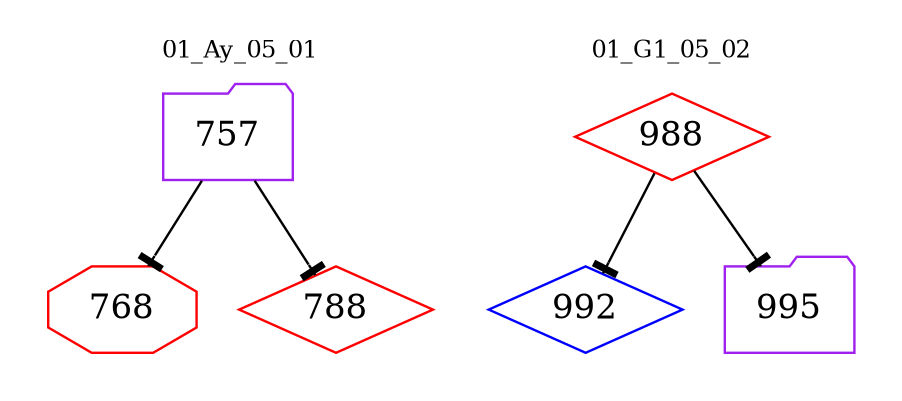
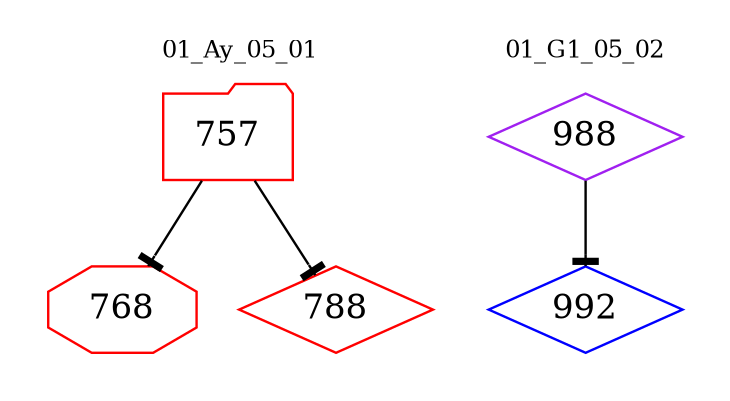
node "757": color purple -> red
node "988": color red -> purple
node "995": removed
